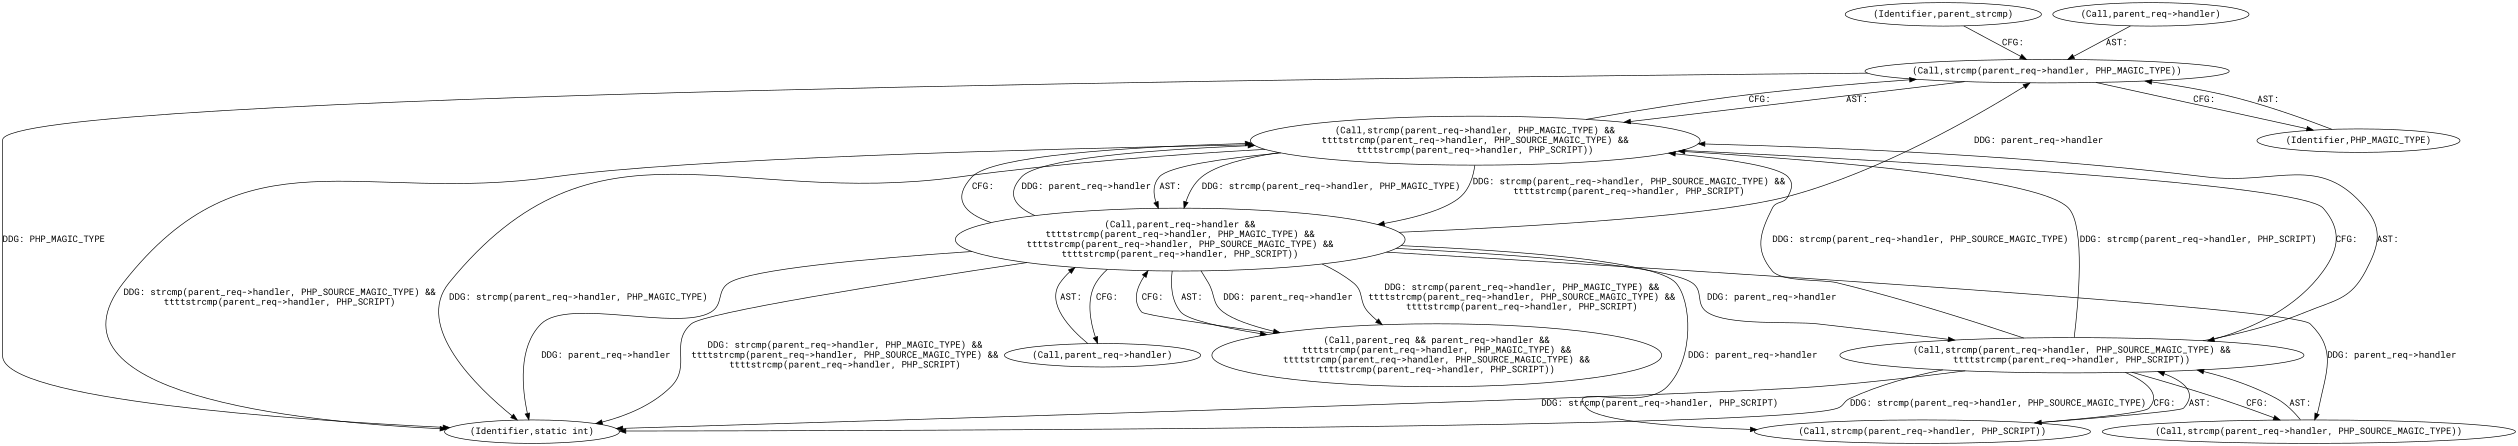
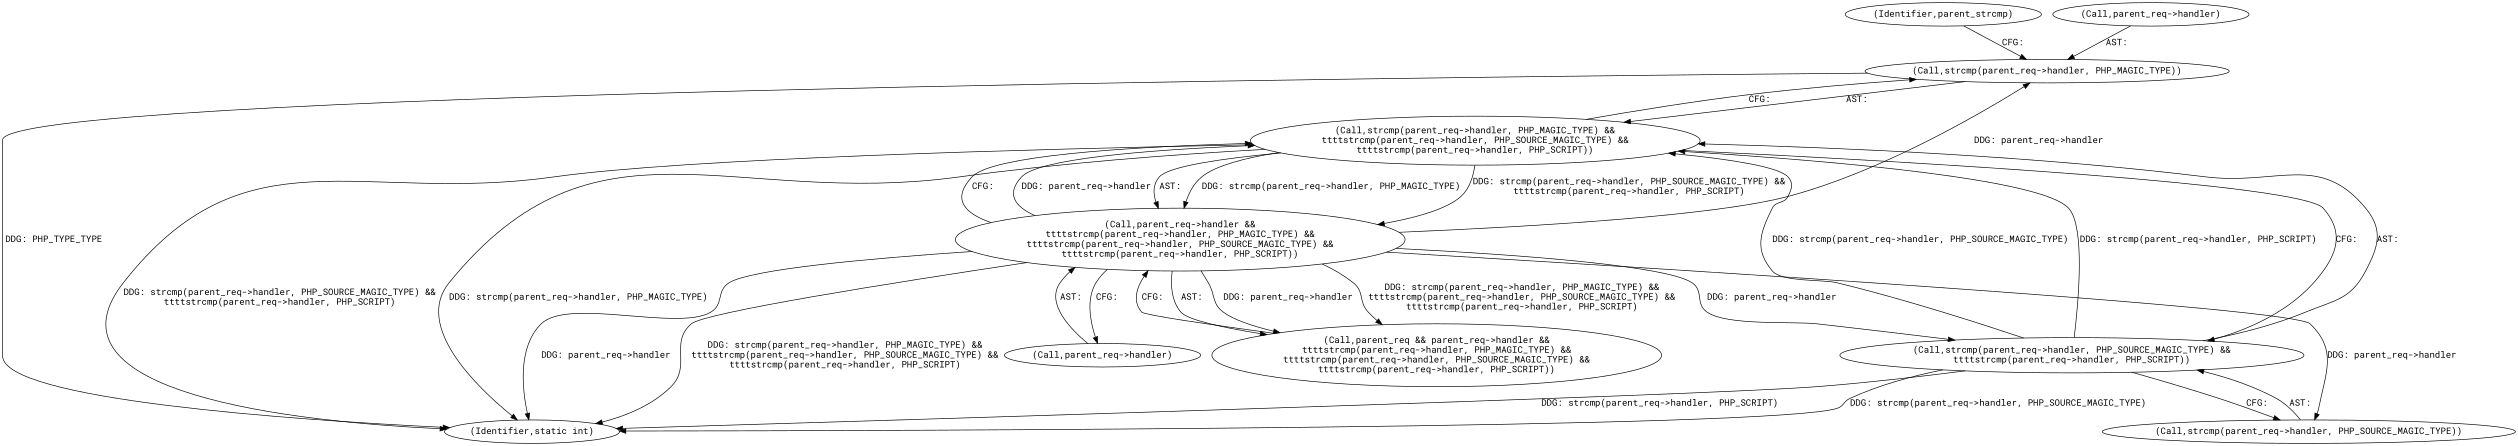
node "(Identifier,PHP_MAGIC_TYPE)": removed
edge "(Call,strcmp(parent_req->handler, PHP_MAGIC_TYPE))" -> "(Identifier,static int)": label "DDG: PHP_MAGIC_TYPE" -> "DDG: PHP_TYPE_TYPE"
node "(Call,strcmp(parent_req->handler, PHP_SCRIPT))": removed
